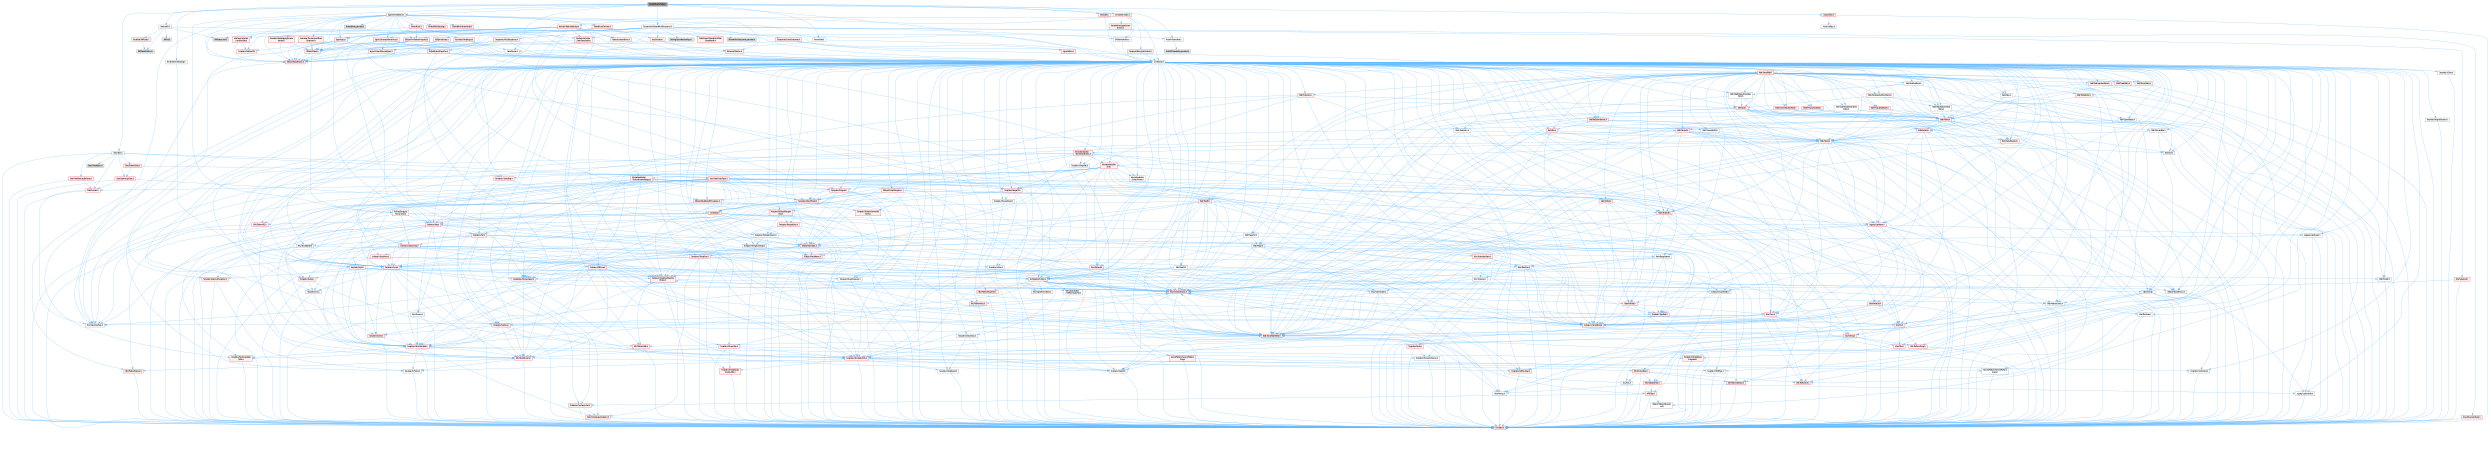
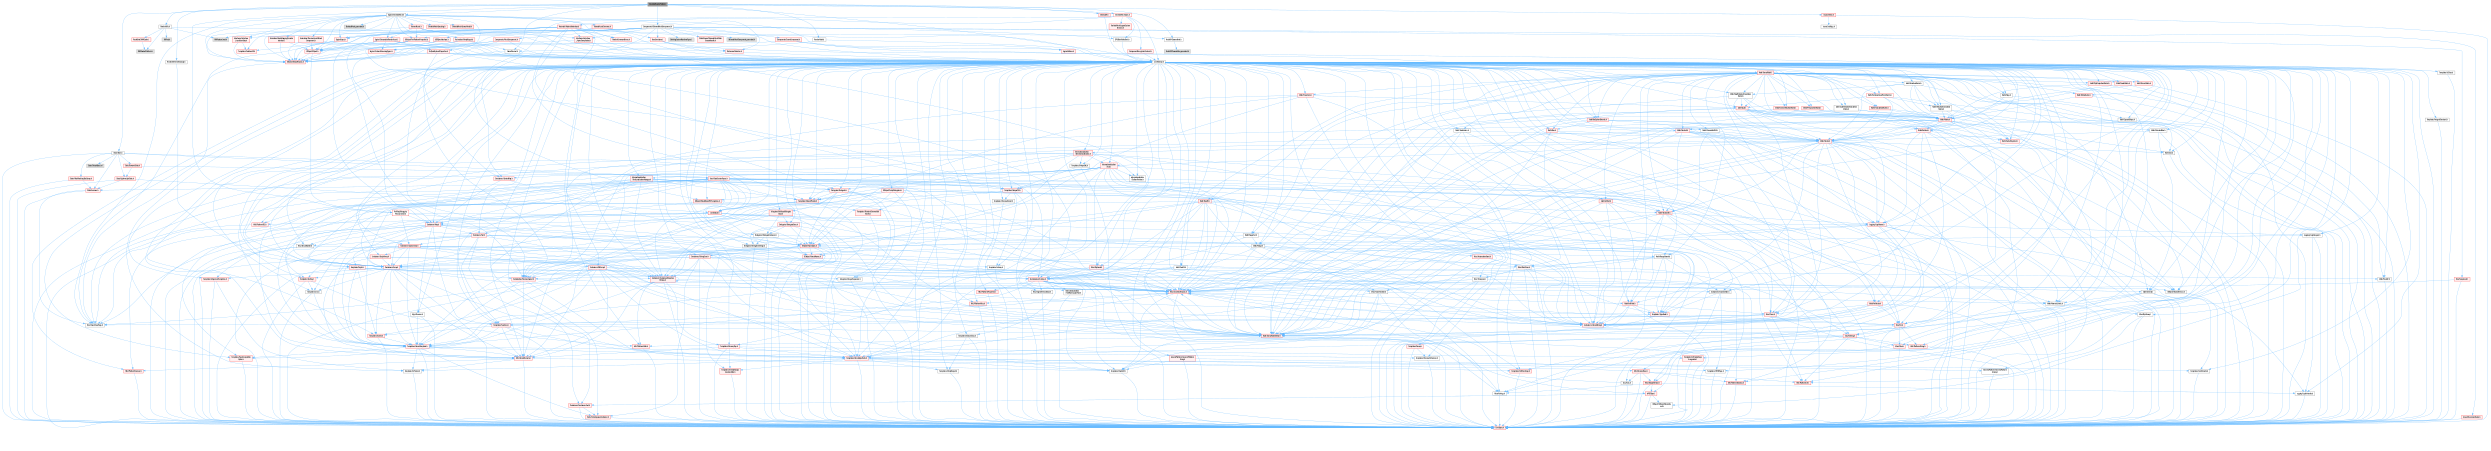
edge "CoreMinimal.h" -> "Math/ClipProjectionMatrix.h": now "BoneContainer.h" -> "Math/ClipProjectionMatrix.h"
